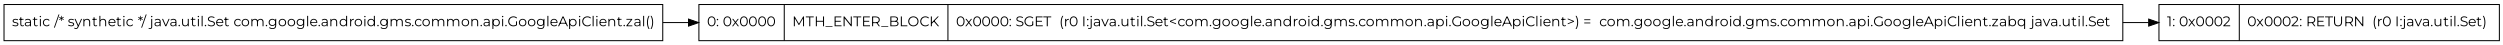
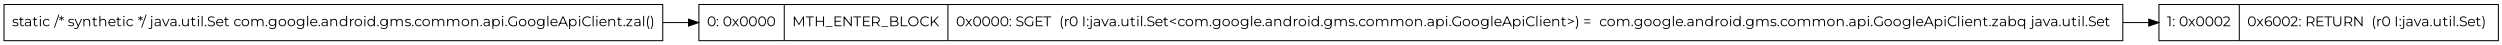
node "1: 0x0002": text "0x0002: RETURN  (r0 I:java.util.Set)" -> "0x6002: RETURN  (r0 I:java.util.Set)"
